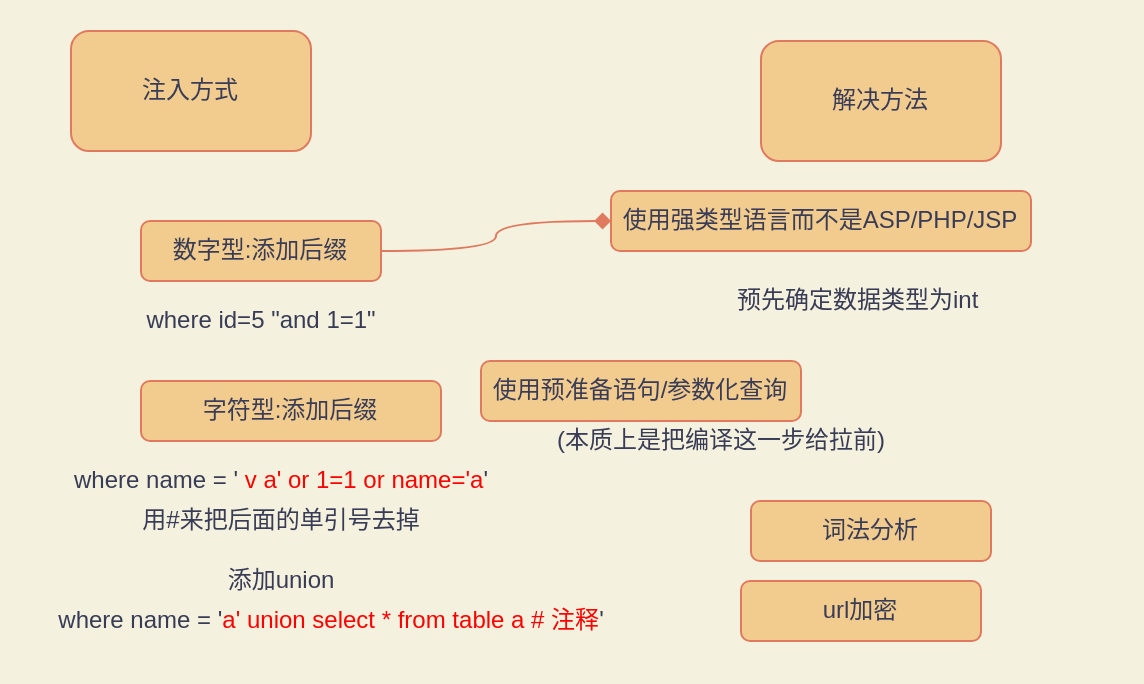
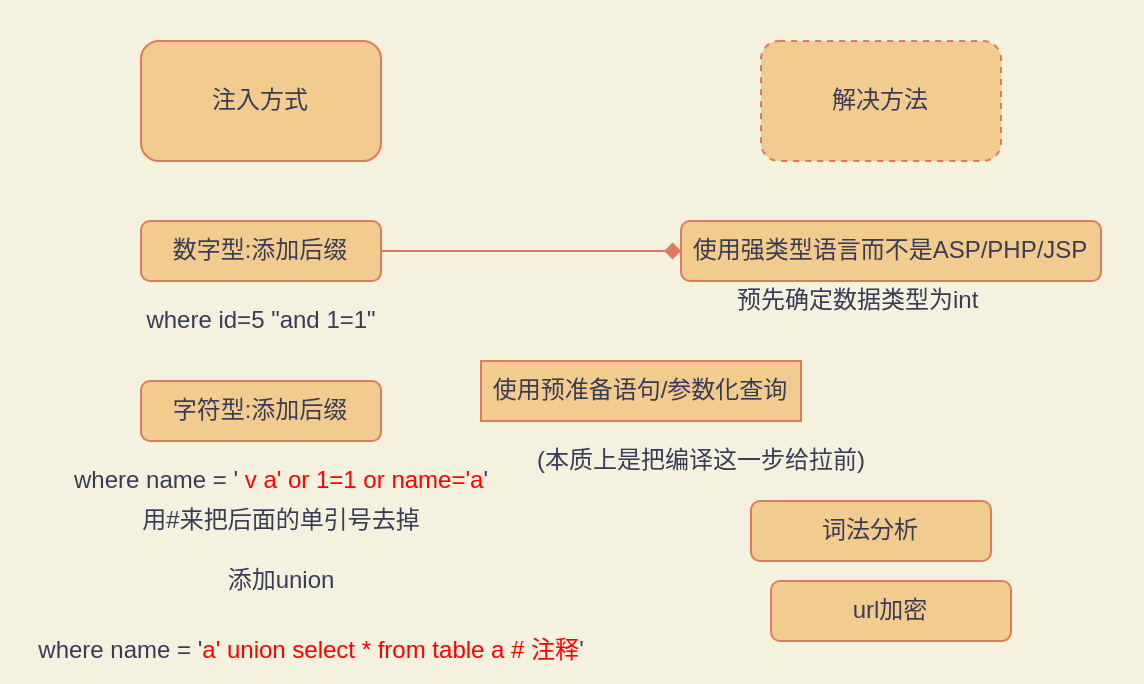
node "注入方式": moved (191, 91) -> (261, 101)
node "解决方法": style solid -> dashed
node "使用强类型语言而不是ASP/PHP/JSP": moved (821, 221) -> (891, 251)
node "使用预准备语句/参数化查询": shape rounded rectangle -> rectangle
node "字符型:添加后缀": size 300x60 -> 240x60
node "(本质上是把编译这一步给拉前)": moved (721, 441) -> (701, 461)
node "url加密": moved (861, 611) -> (891, 611)
node "where name = 'a' union select * from table a # 注释'": moved (331, 621) -> (311, 651)
